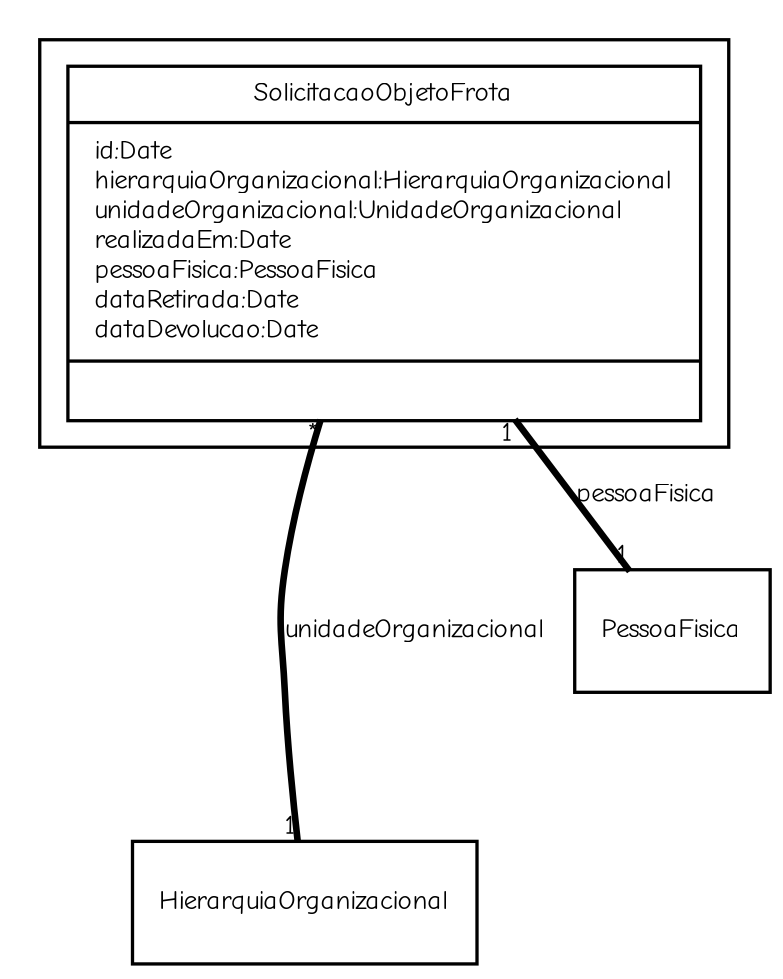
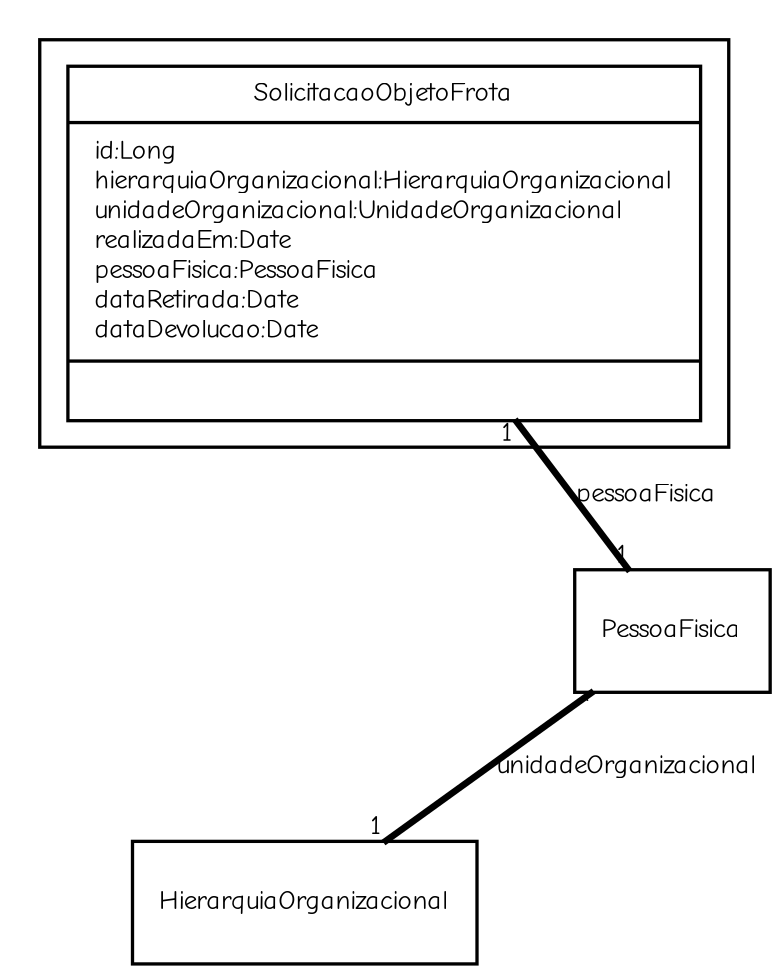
node "SolicitacaoObjetoFrota": text "id:Date" -> "id:Long"
edge "SolicitacaoObjetoFrota" -- "HierarquiaOrganizacional": now "PessoaFisica" -- "HierarquiaOrganizacional"
